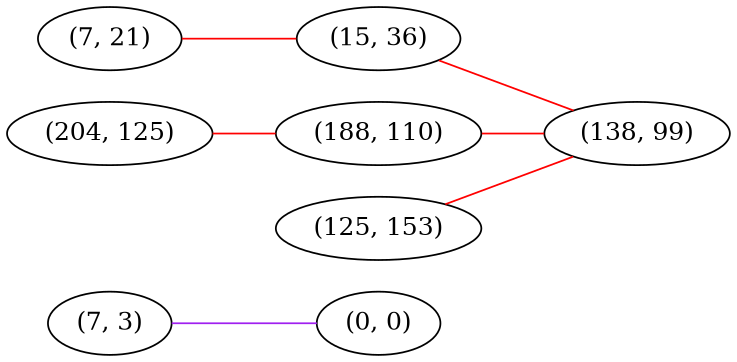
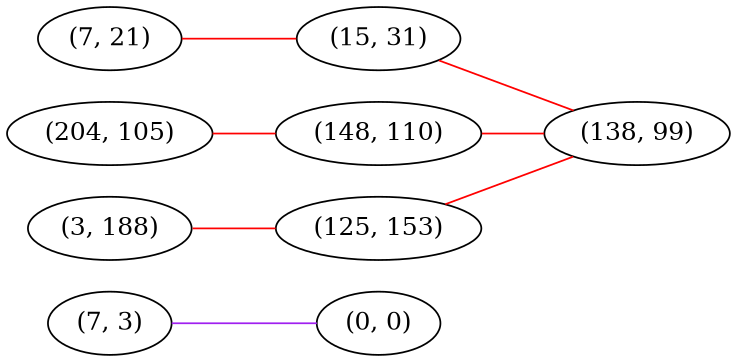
node "(15, 36)": label "(15, 36)" -> "(15, 31)"
node "(204, 125)": label "(204, 125)" -> "(204, 105)"
node "(188, 110)": label "(188, 110)" -> "(148, 110)"
node "(3, 188)": added
